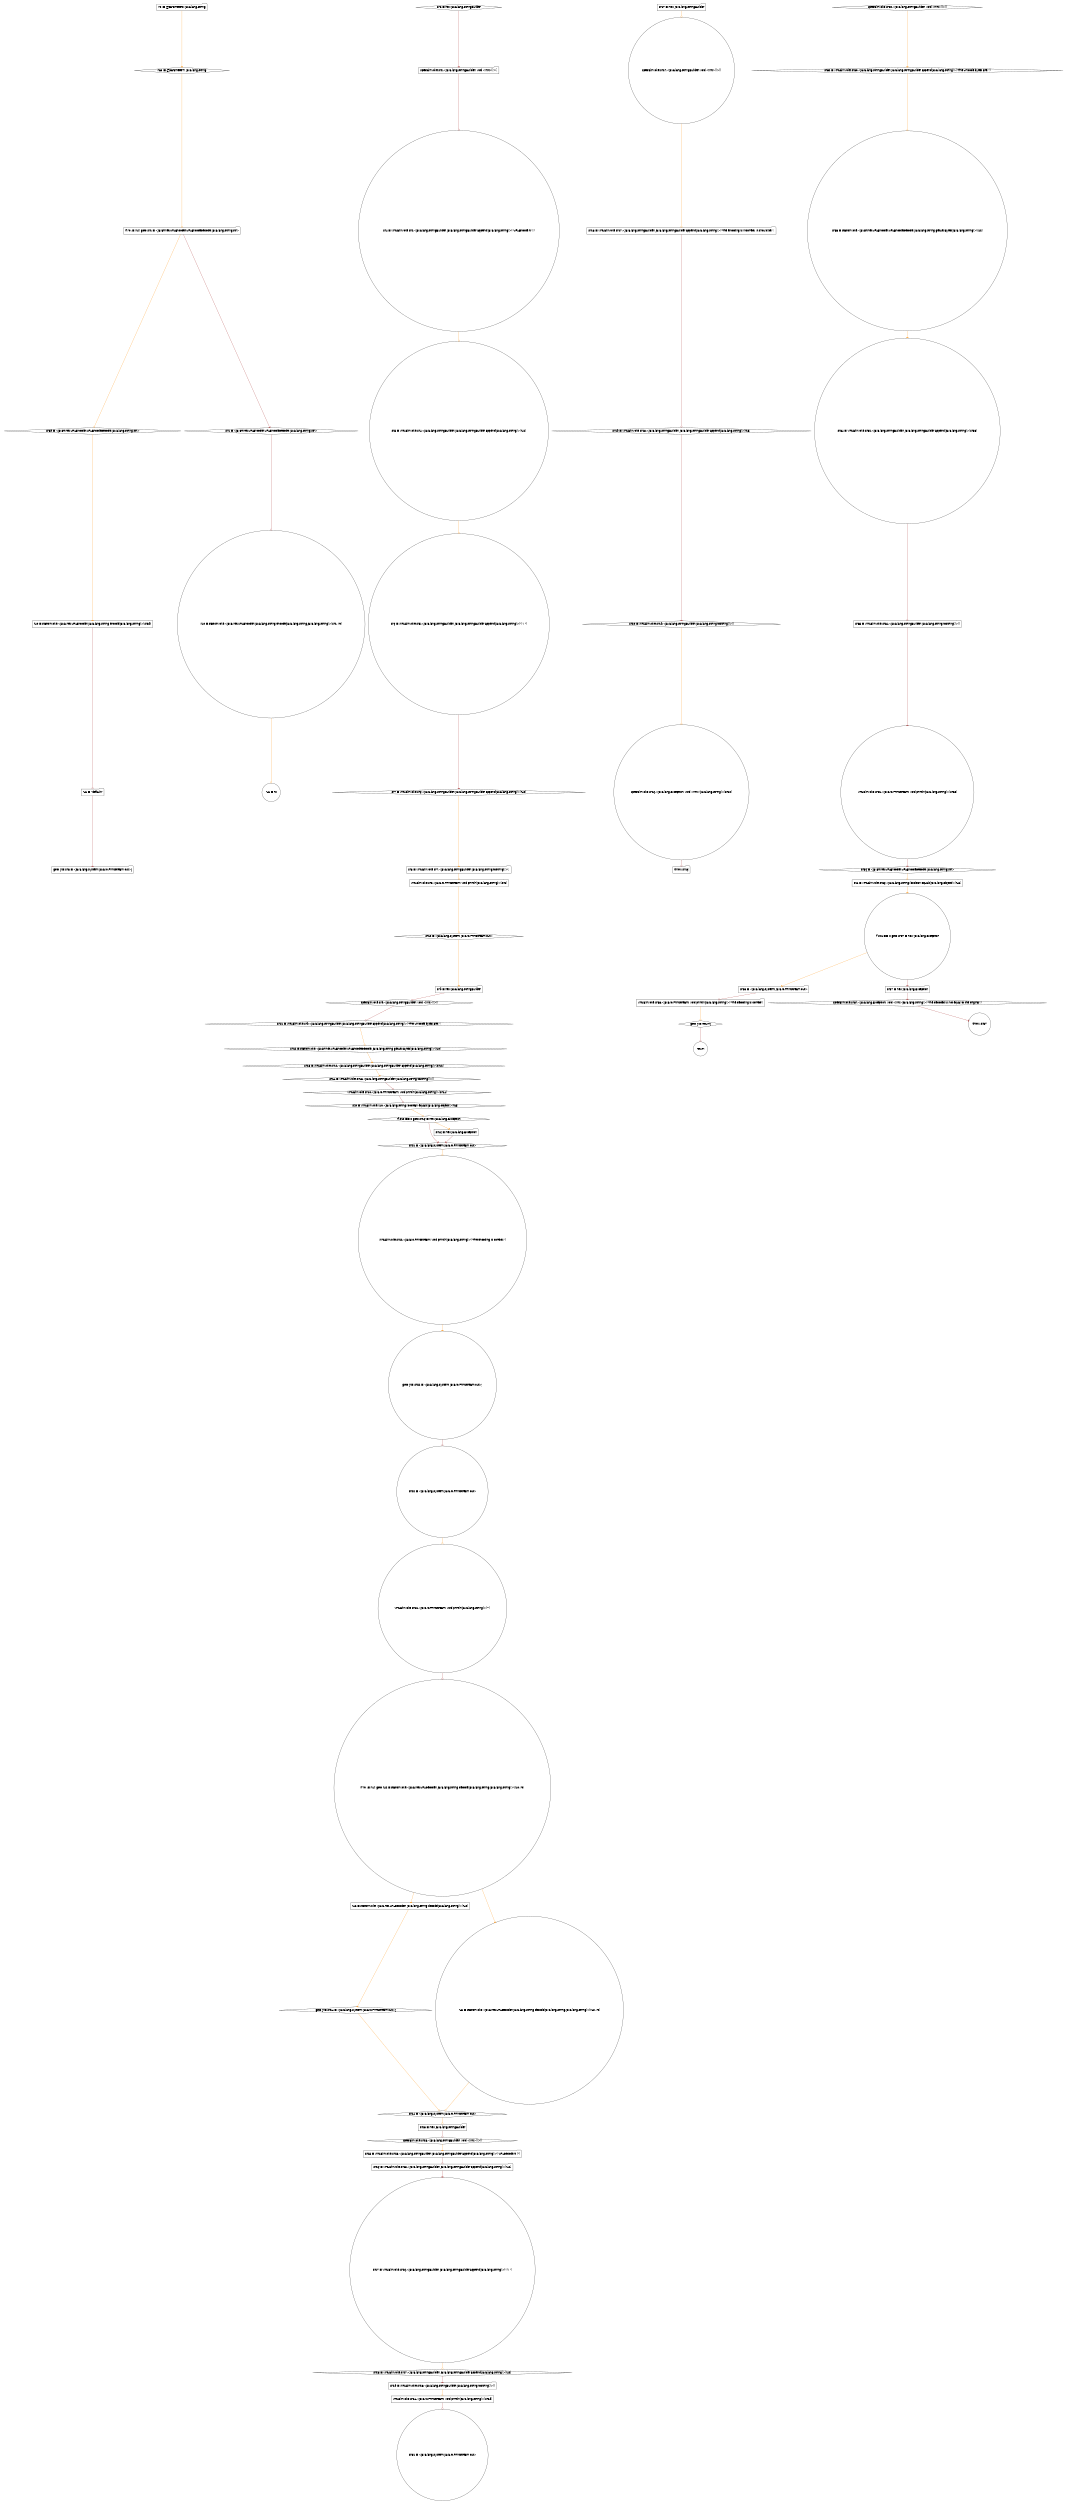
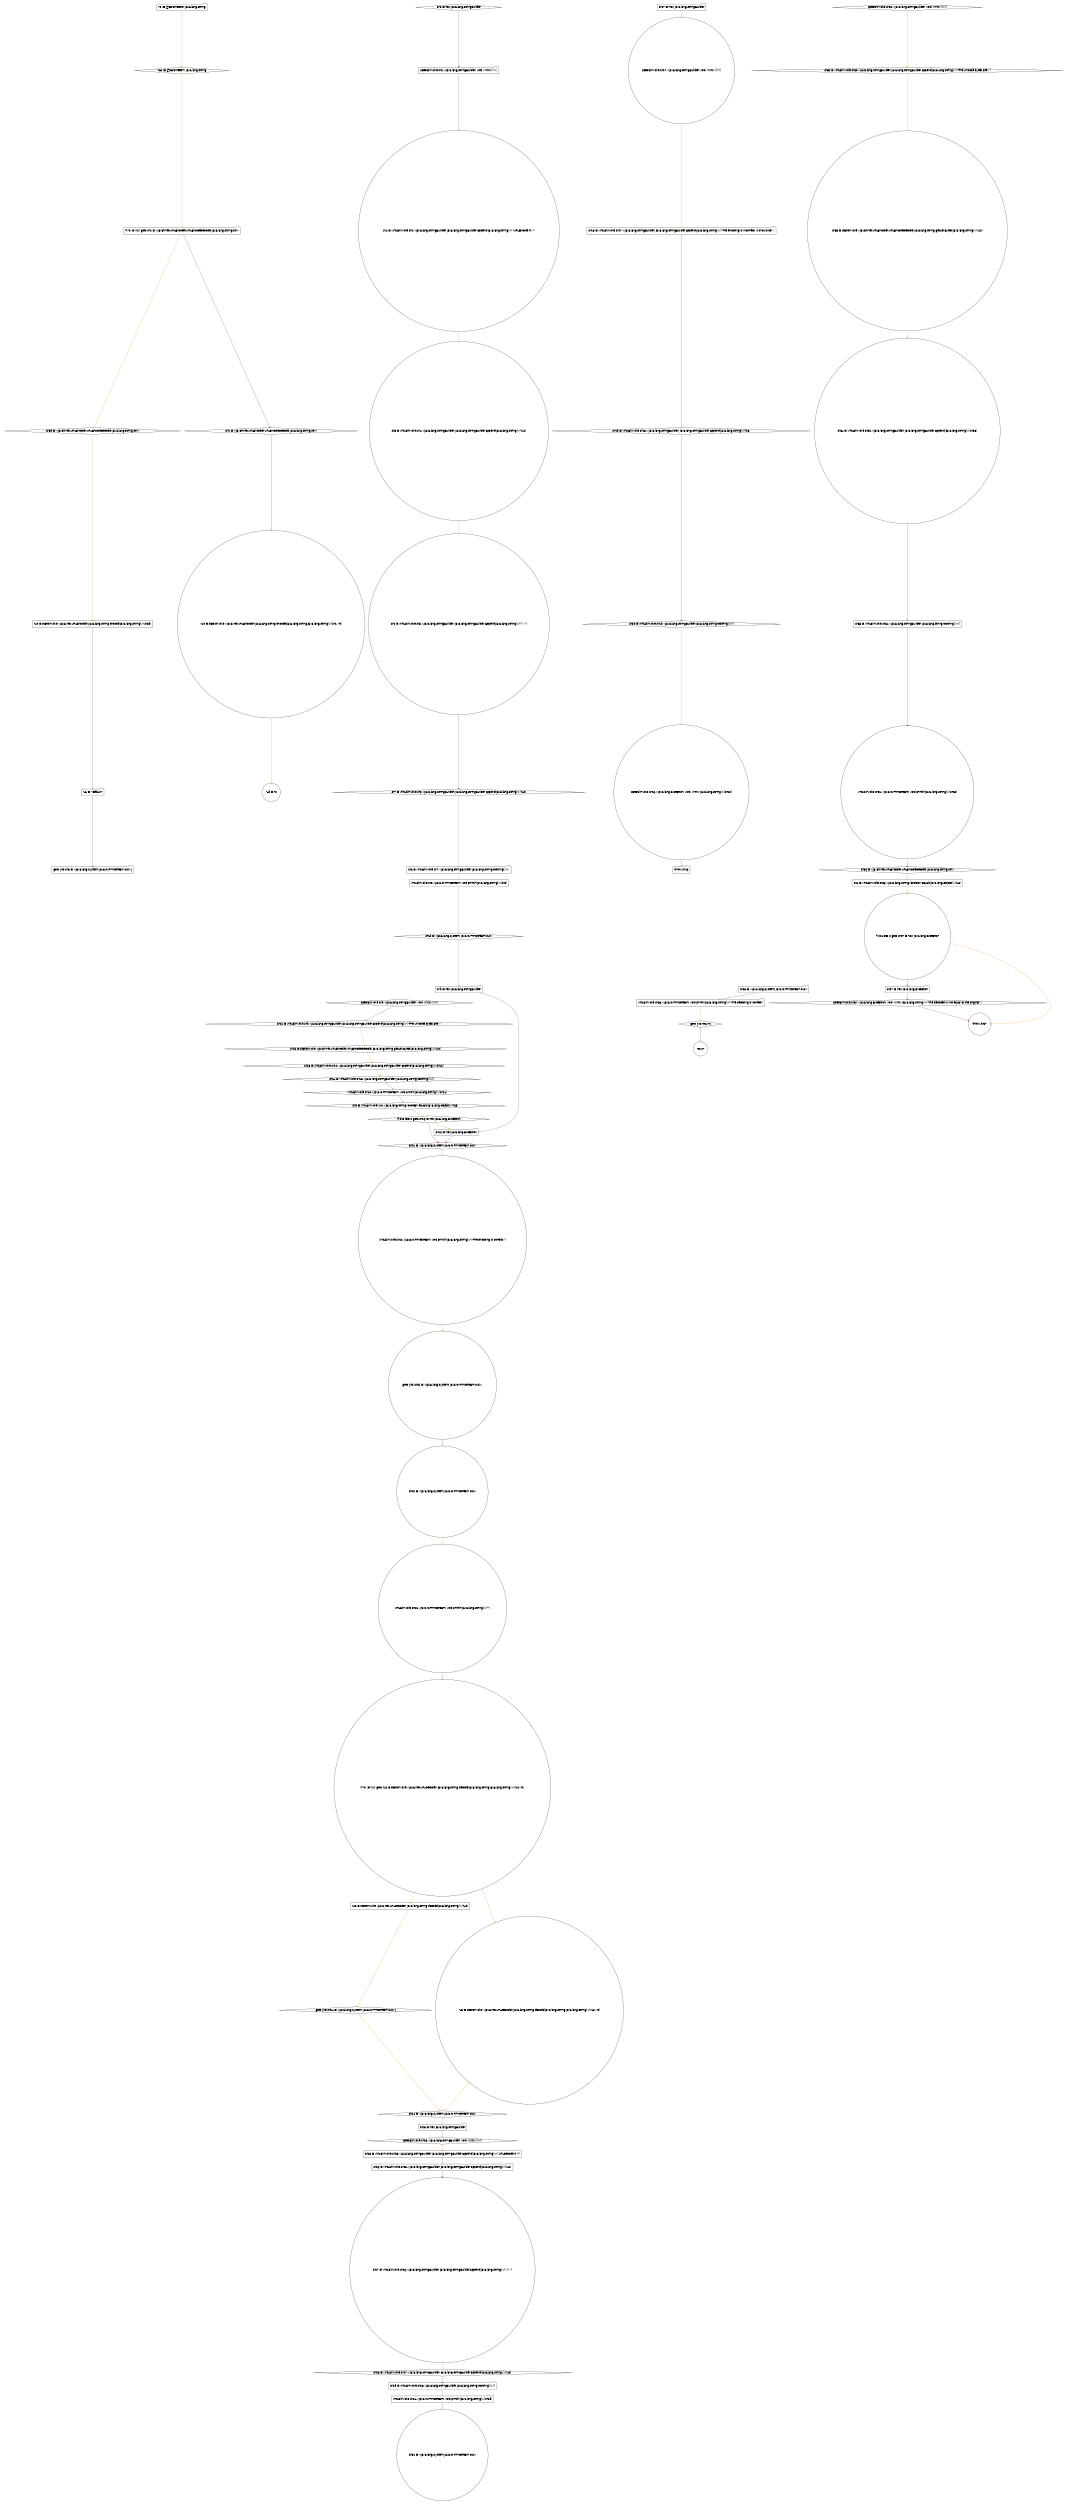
node "r41 = r0": label "r41 = r0" -> "r49 = r0"
edge "if $z1 == 0 goto $r37 = new java.lang.Exception" -> "$r38 = <java.lang.System: java.io.PrintStream out>": now "if $z1 == 0 goto $r37 = new java.lang.Exception" -> "throw $r37"
edge "$r9 = new java.lang.StringBuilder" -> "specialinvoke $r9.<java.lang.StringBuilder: void <init>()>()": now "$r9 = new java.lang.StringBuilder" -> "$r16 = new java.lang.Exception"
